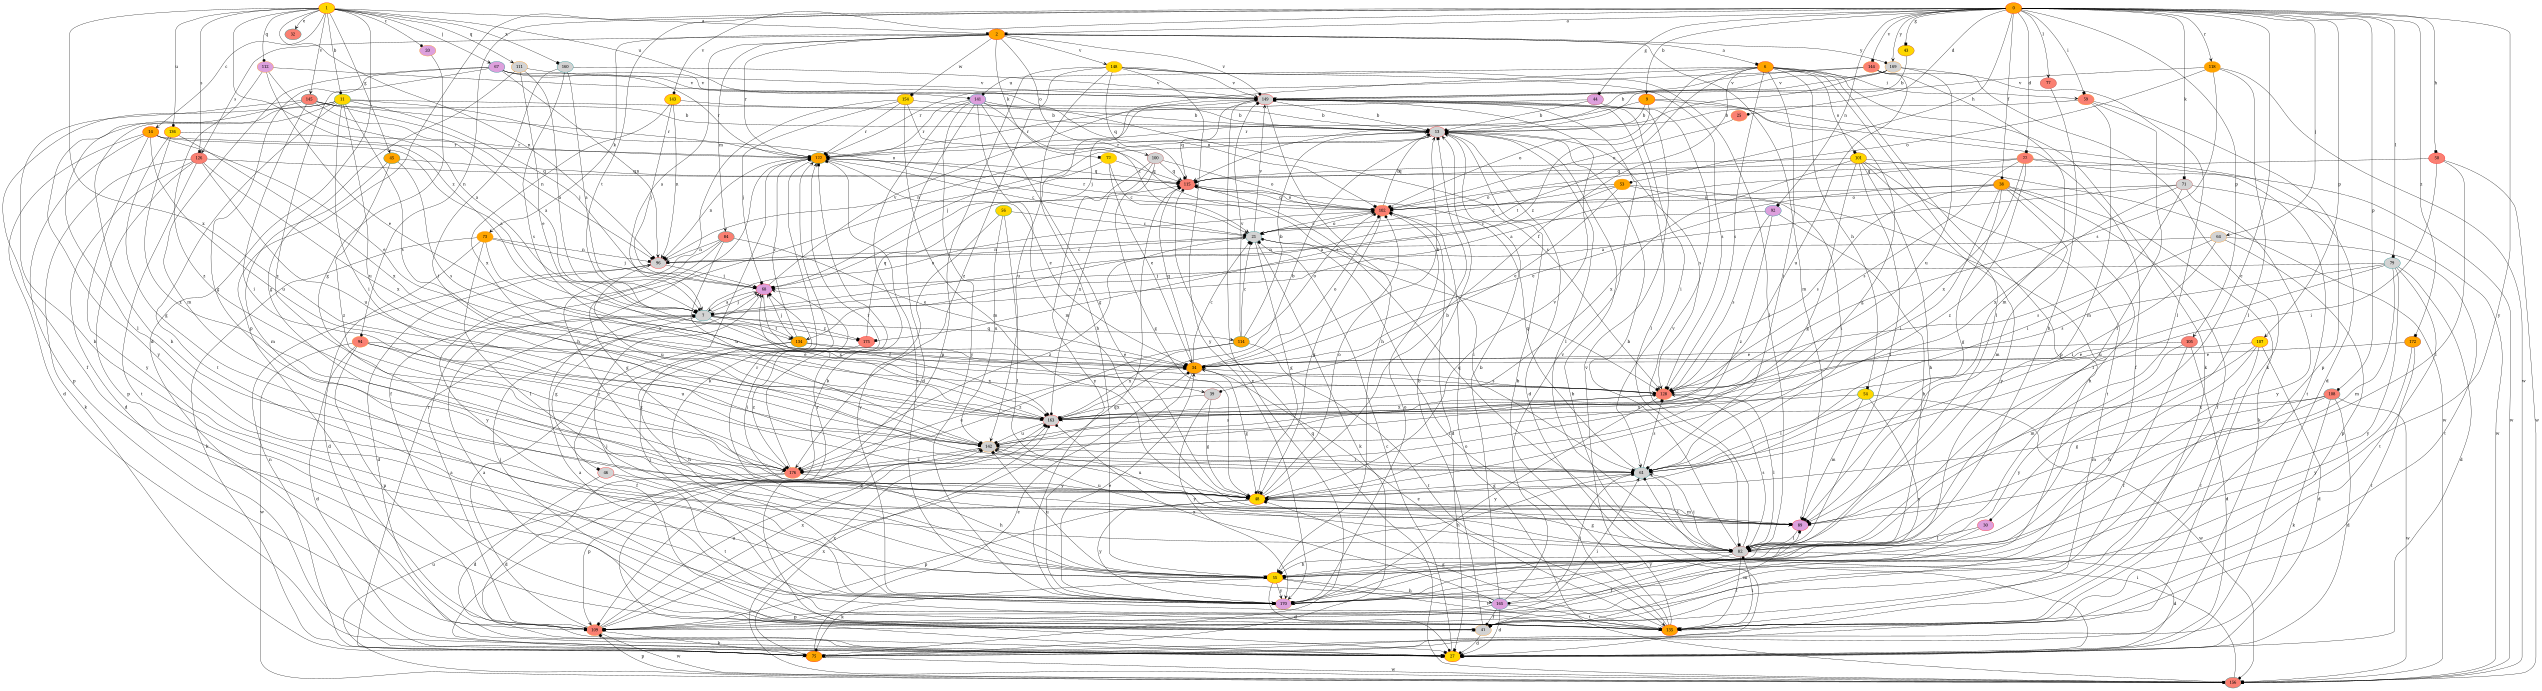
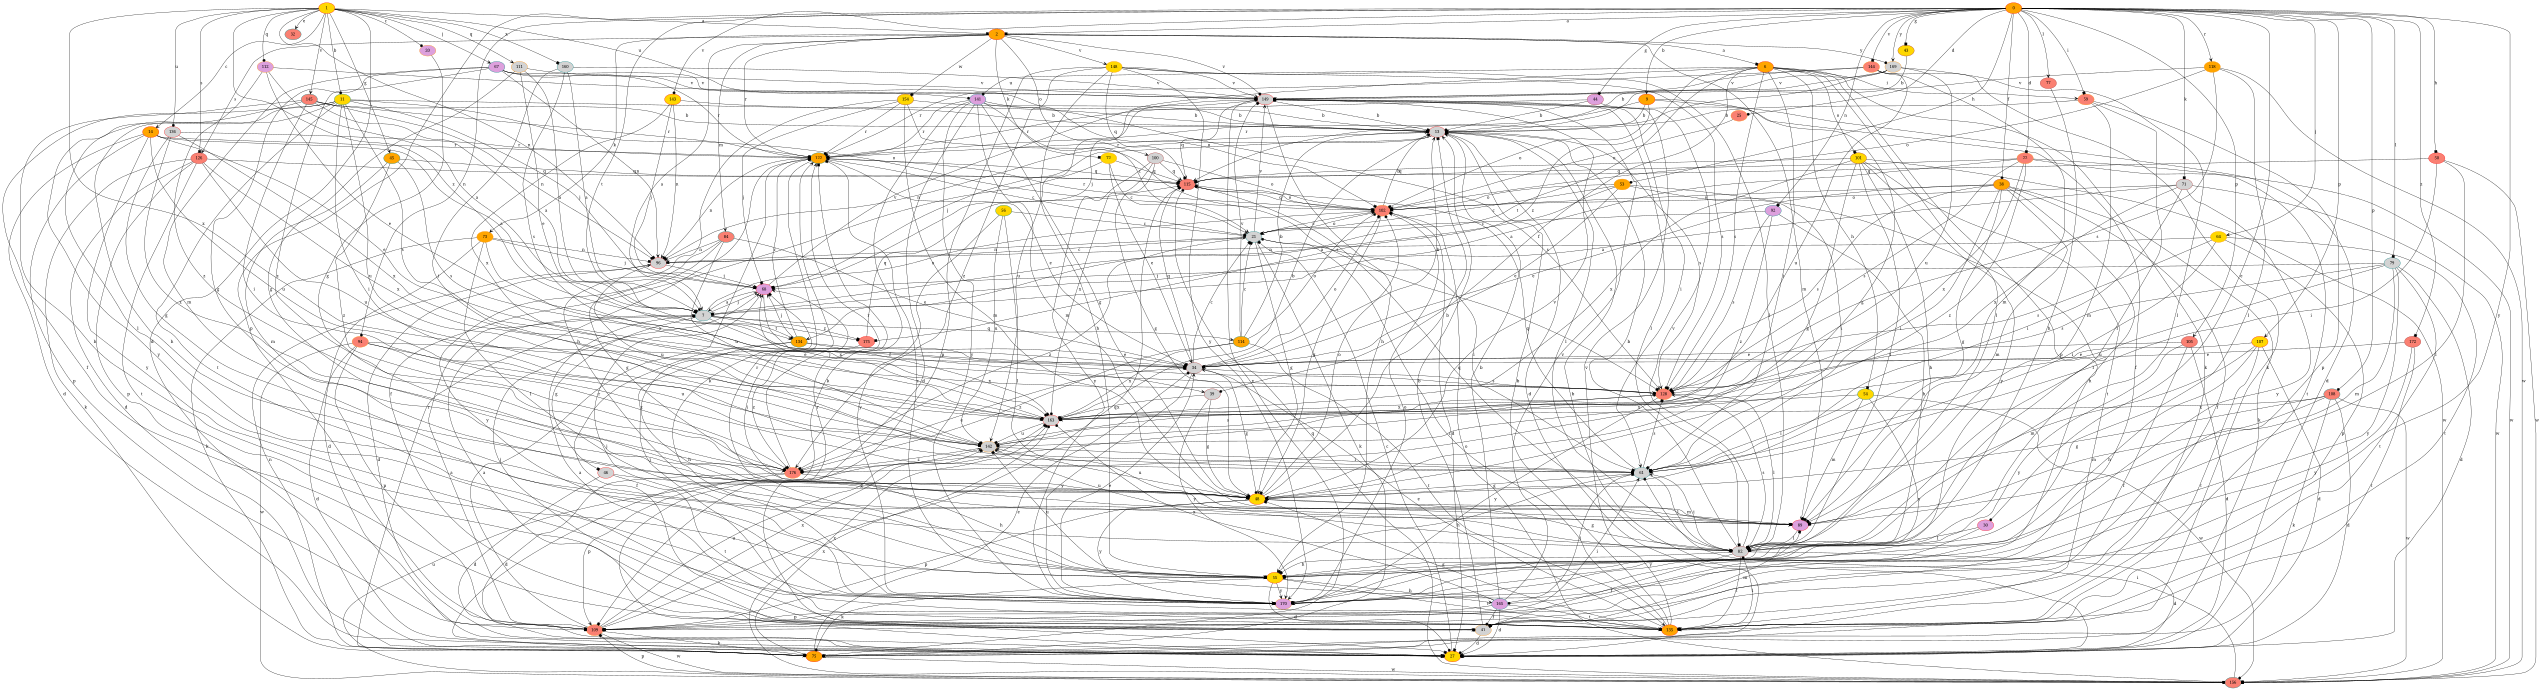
node "136": fillcolor gold -> lightgrey
node "64": fillcolor lightgrey -> gold
node "172": fillcolor orange -> salmon
node "34": fillcolor orange -> lightgrey
